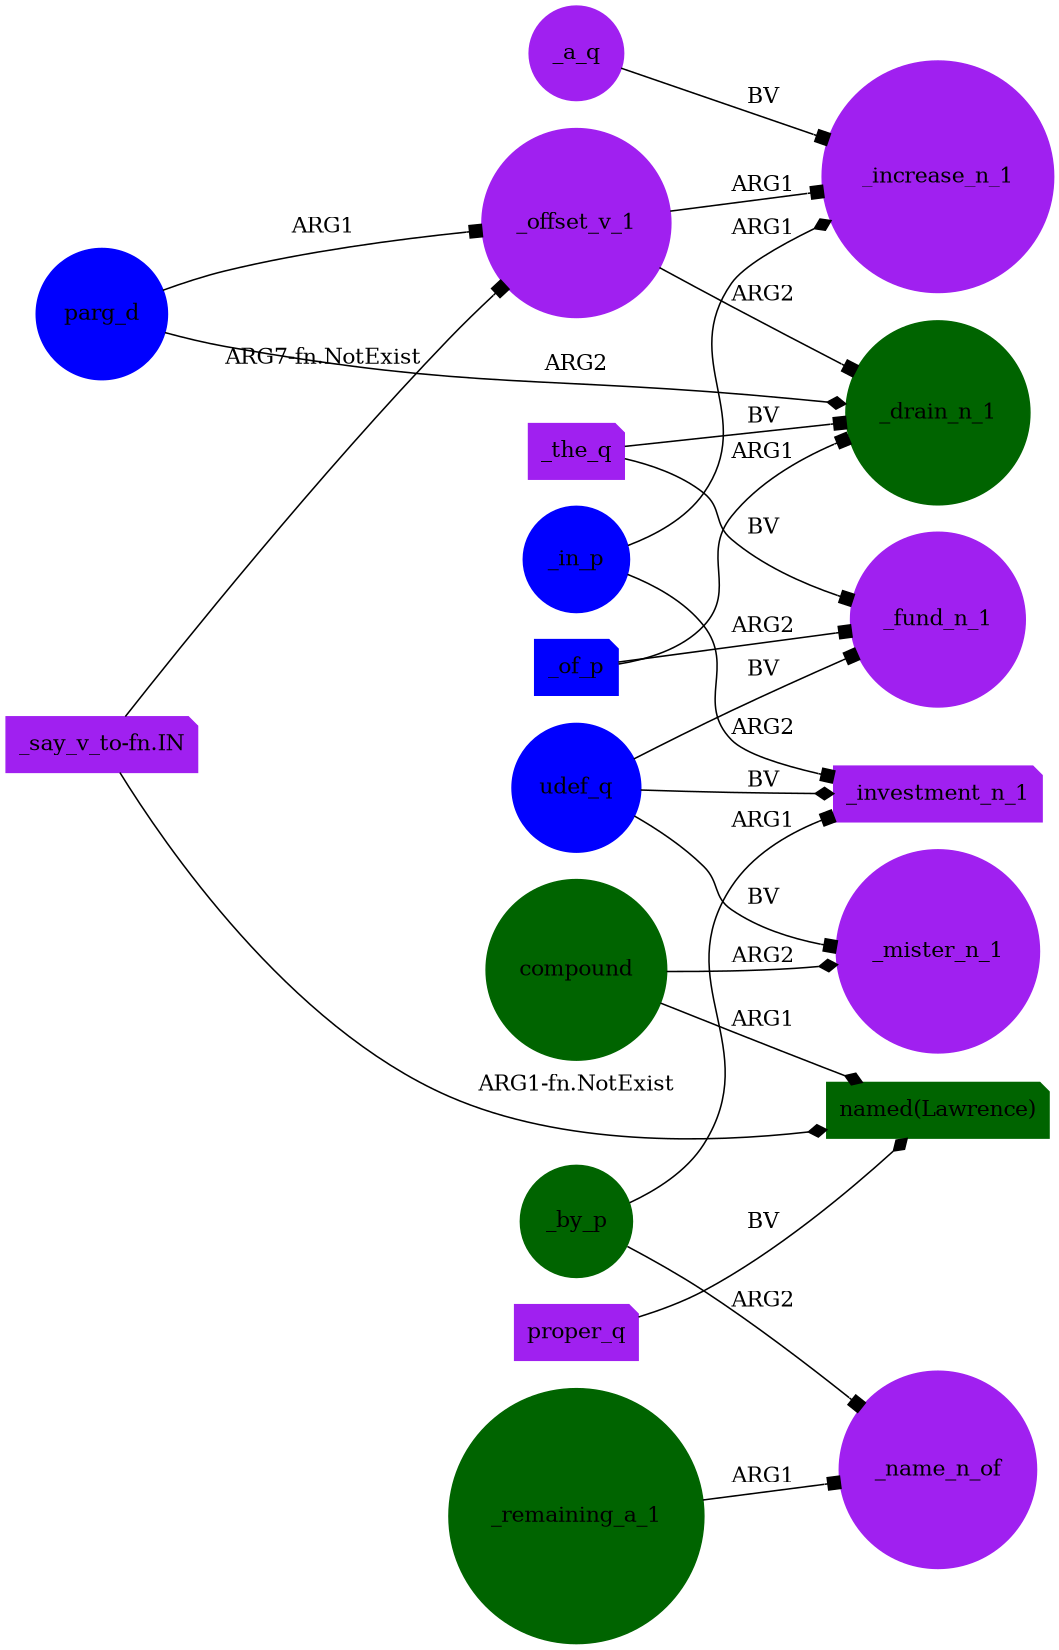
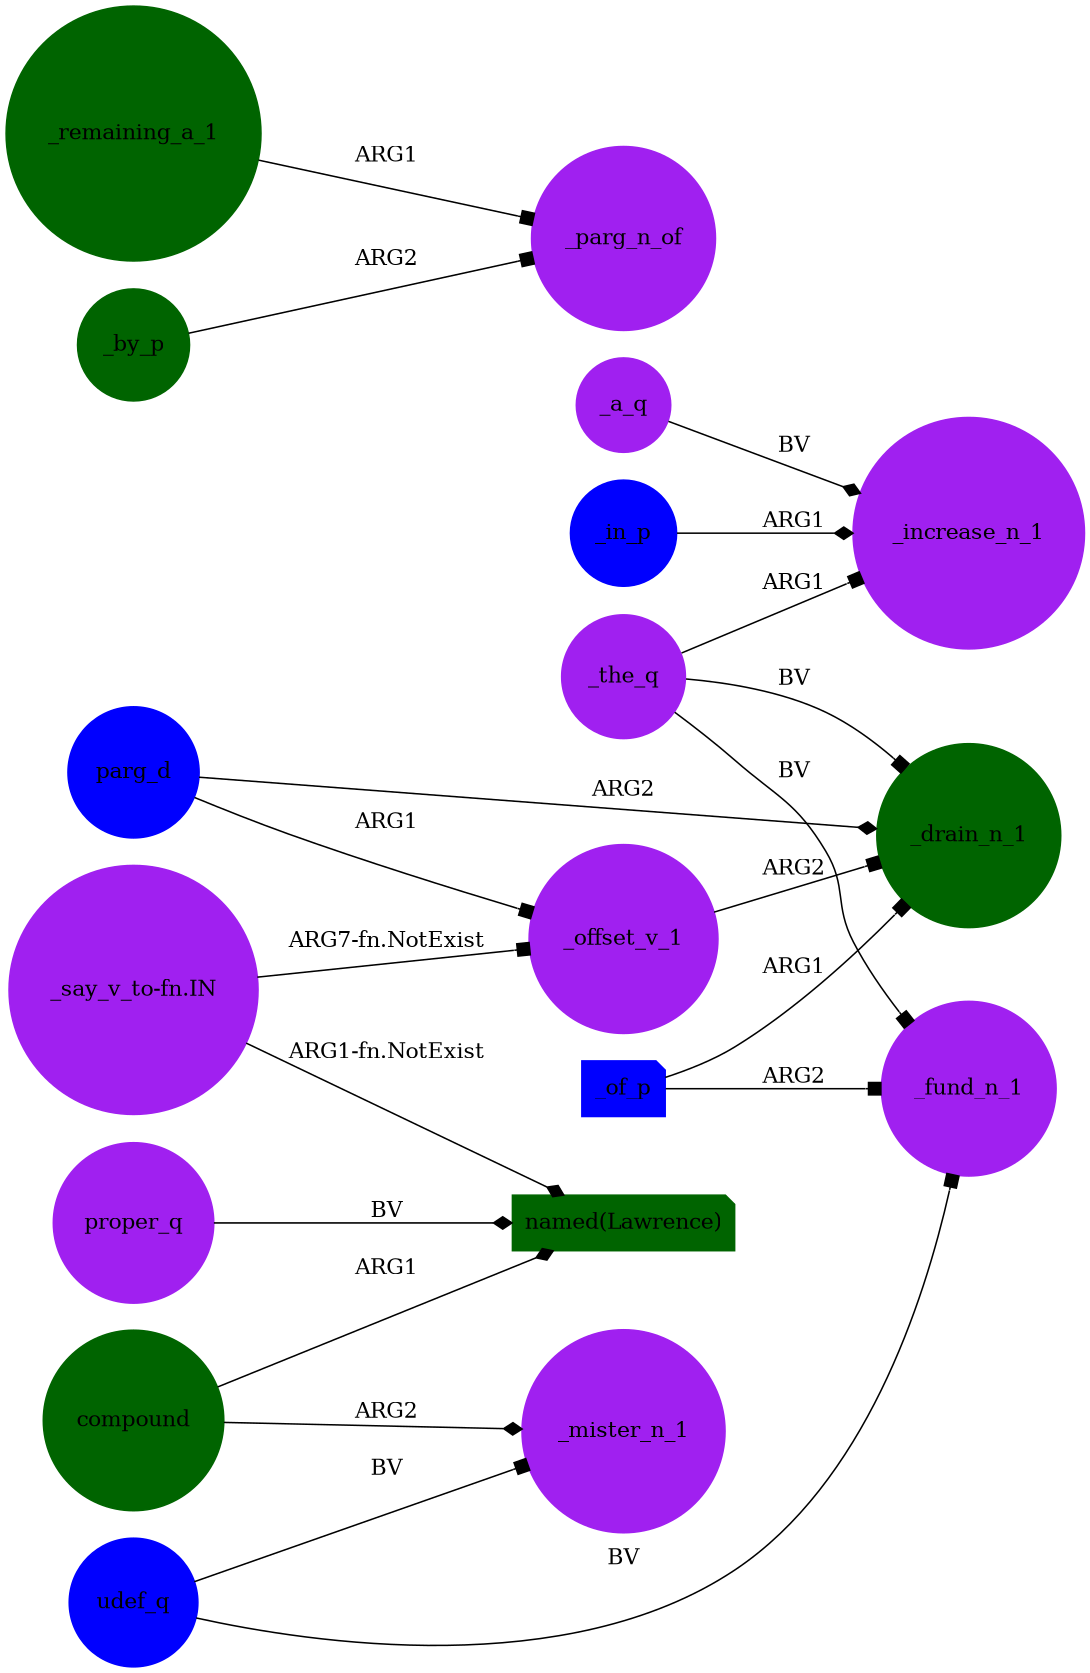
edge "_a_q" -> "_increase_n_1": arrowhead box -> diamond
edge "_offset_v_1" -> "_increase_n_1": now "_the_q" -> "_increase_n_1"
node "_the_q": shape note -> circle
node "_say_v_to-fn.IN": shape note -> circle
node "_investment_n_1": removed
node "proper_q": shape note -> circle
node "_name_n_of": label "_name_n_of" -> "_parg_n_of"
